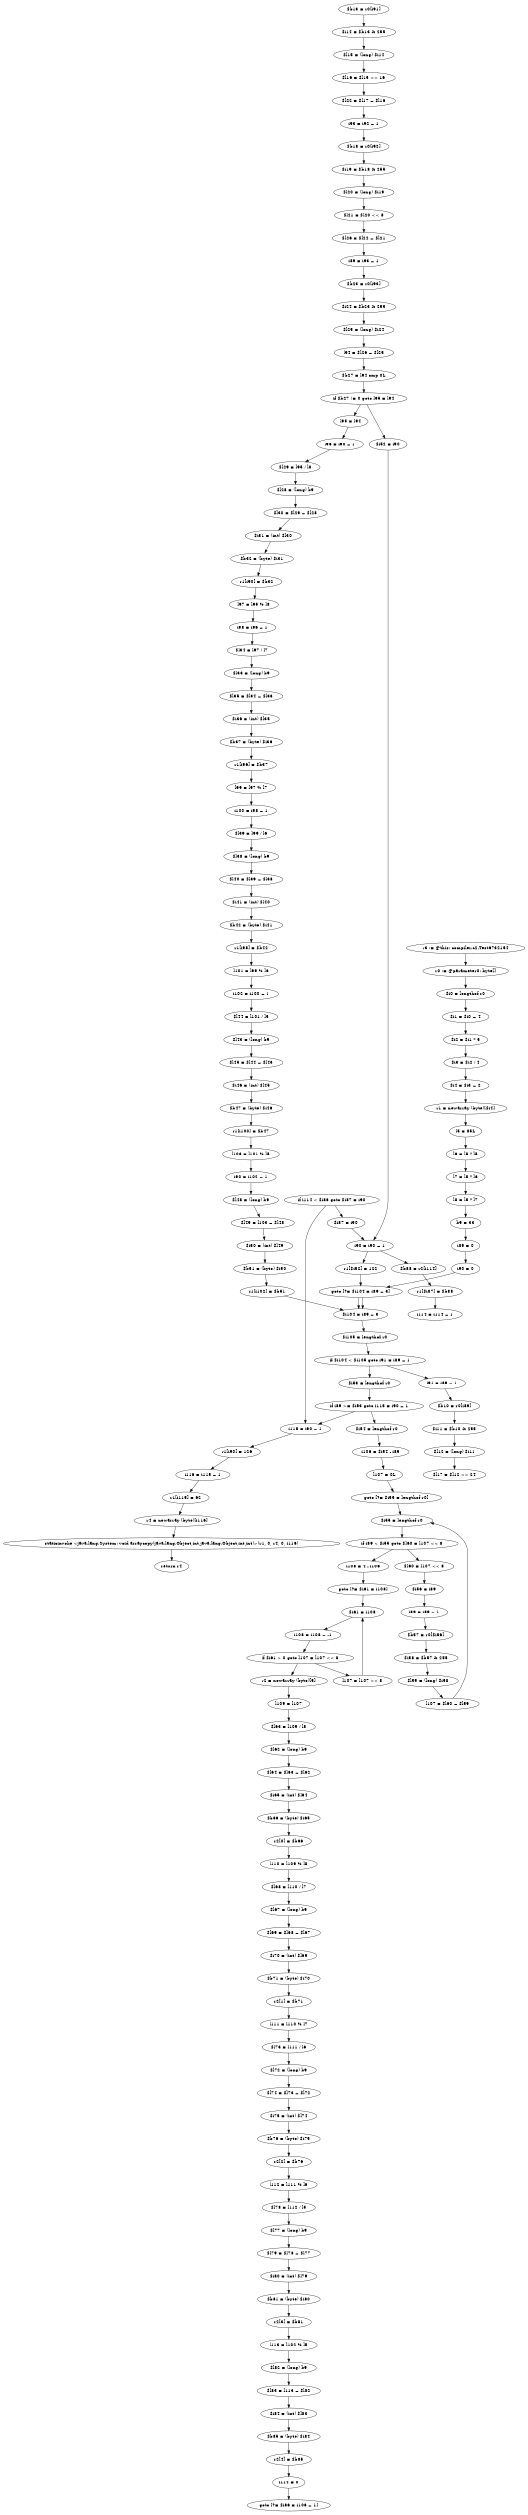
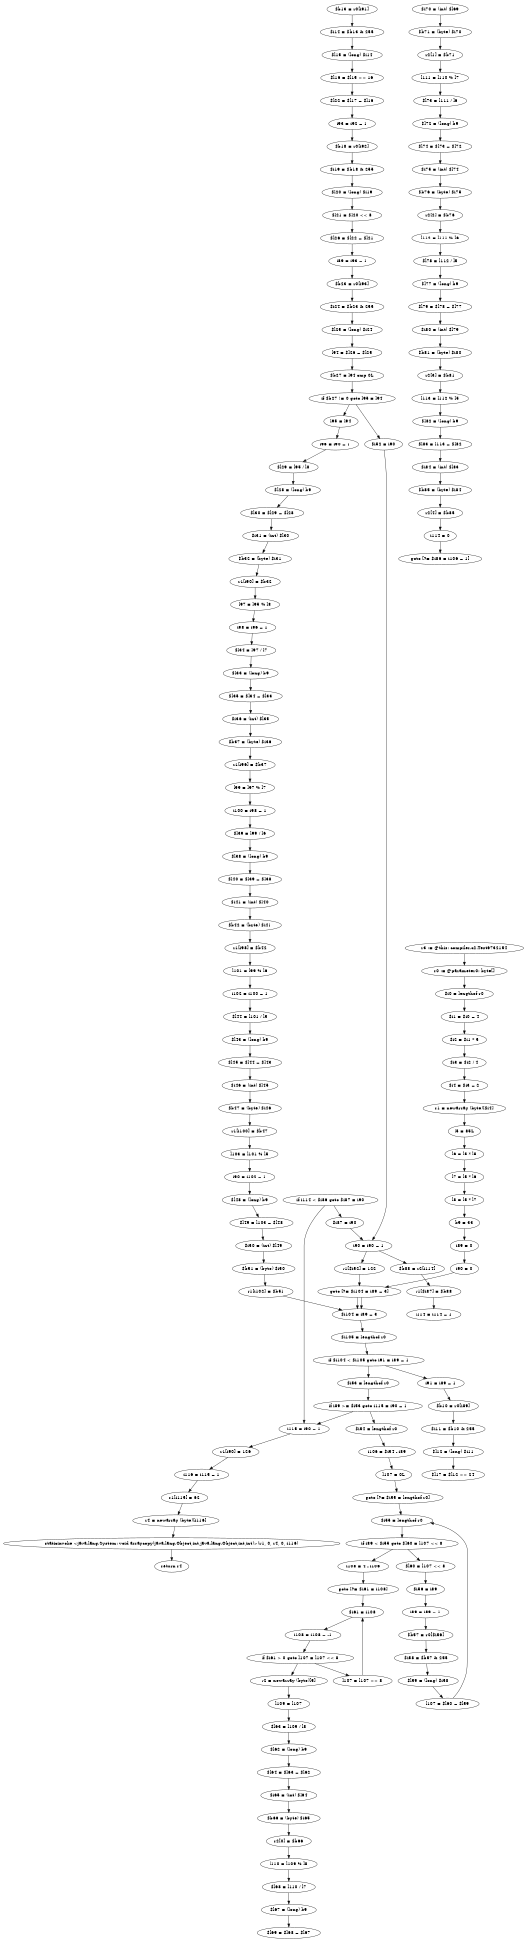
edge "$l69 = $l68 + $l67" -> "$i70 = (int) $l69": removed
node "l113 = l102 % l5": label "l113 = l102 % l5" -> "l113 = l112 % l5"
